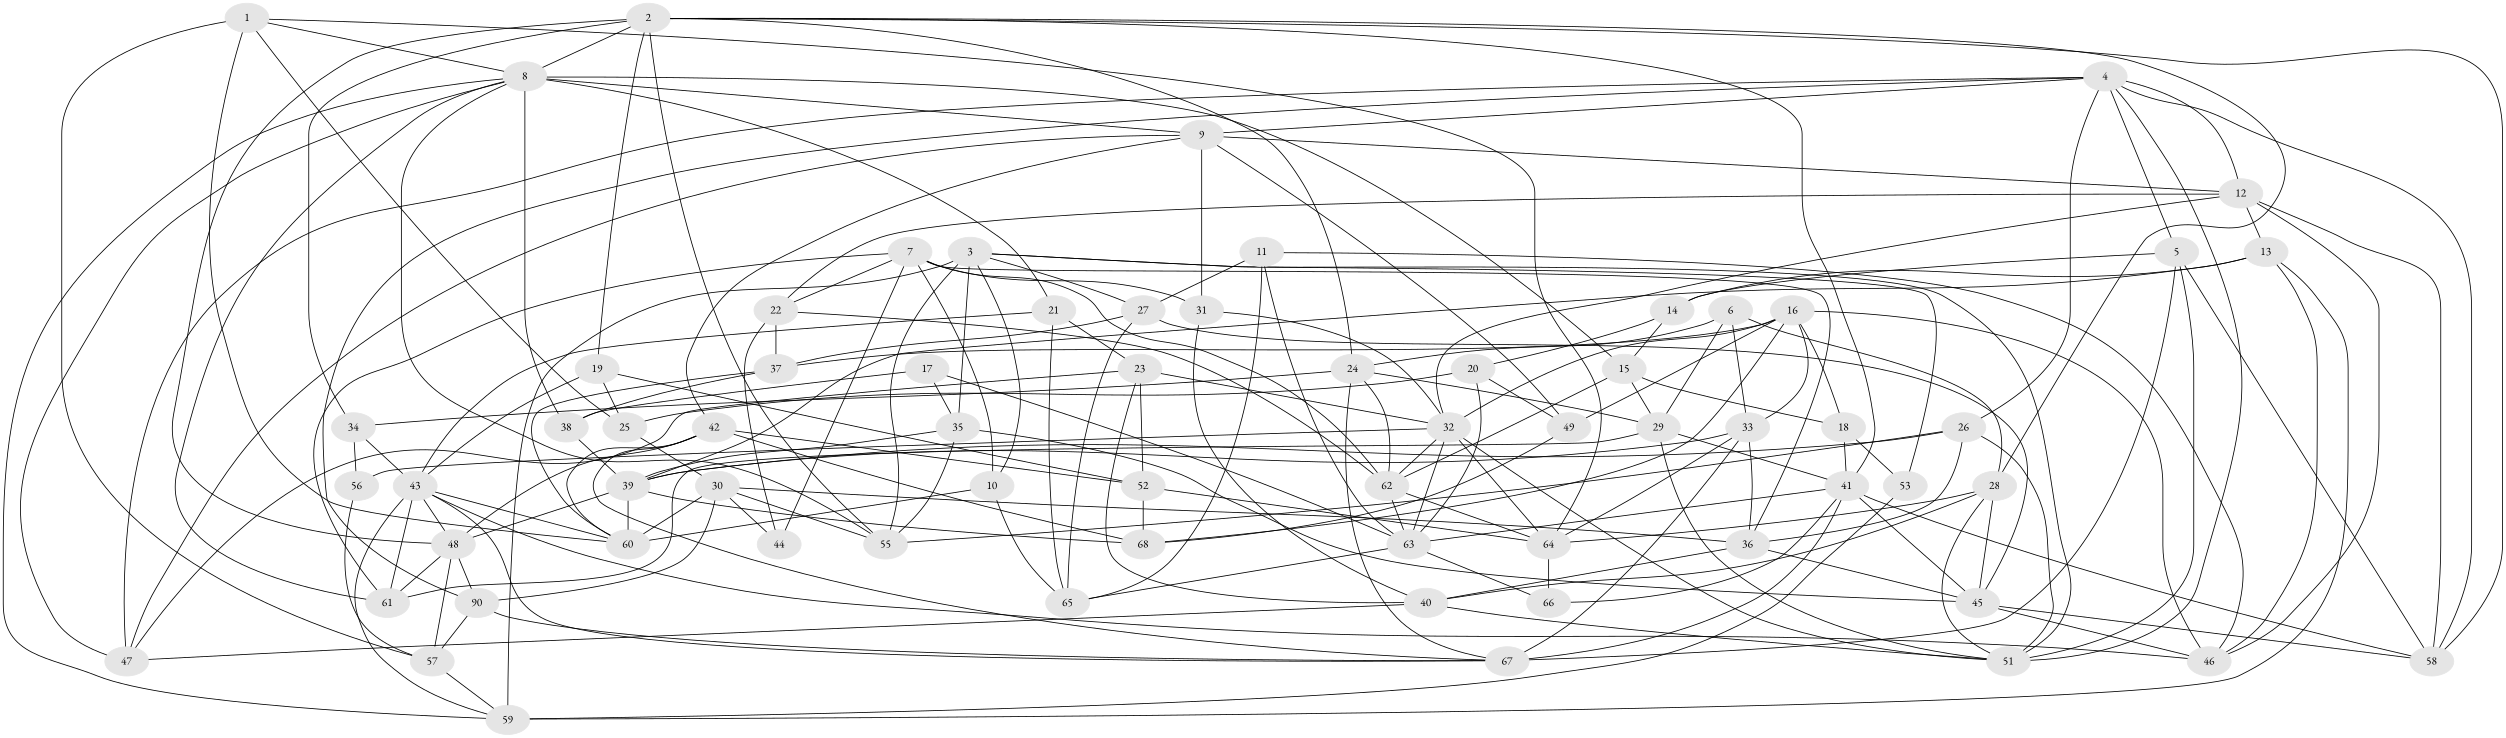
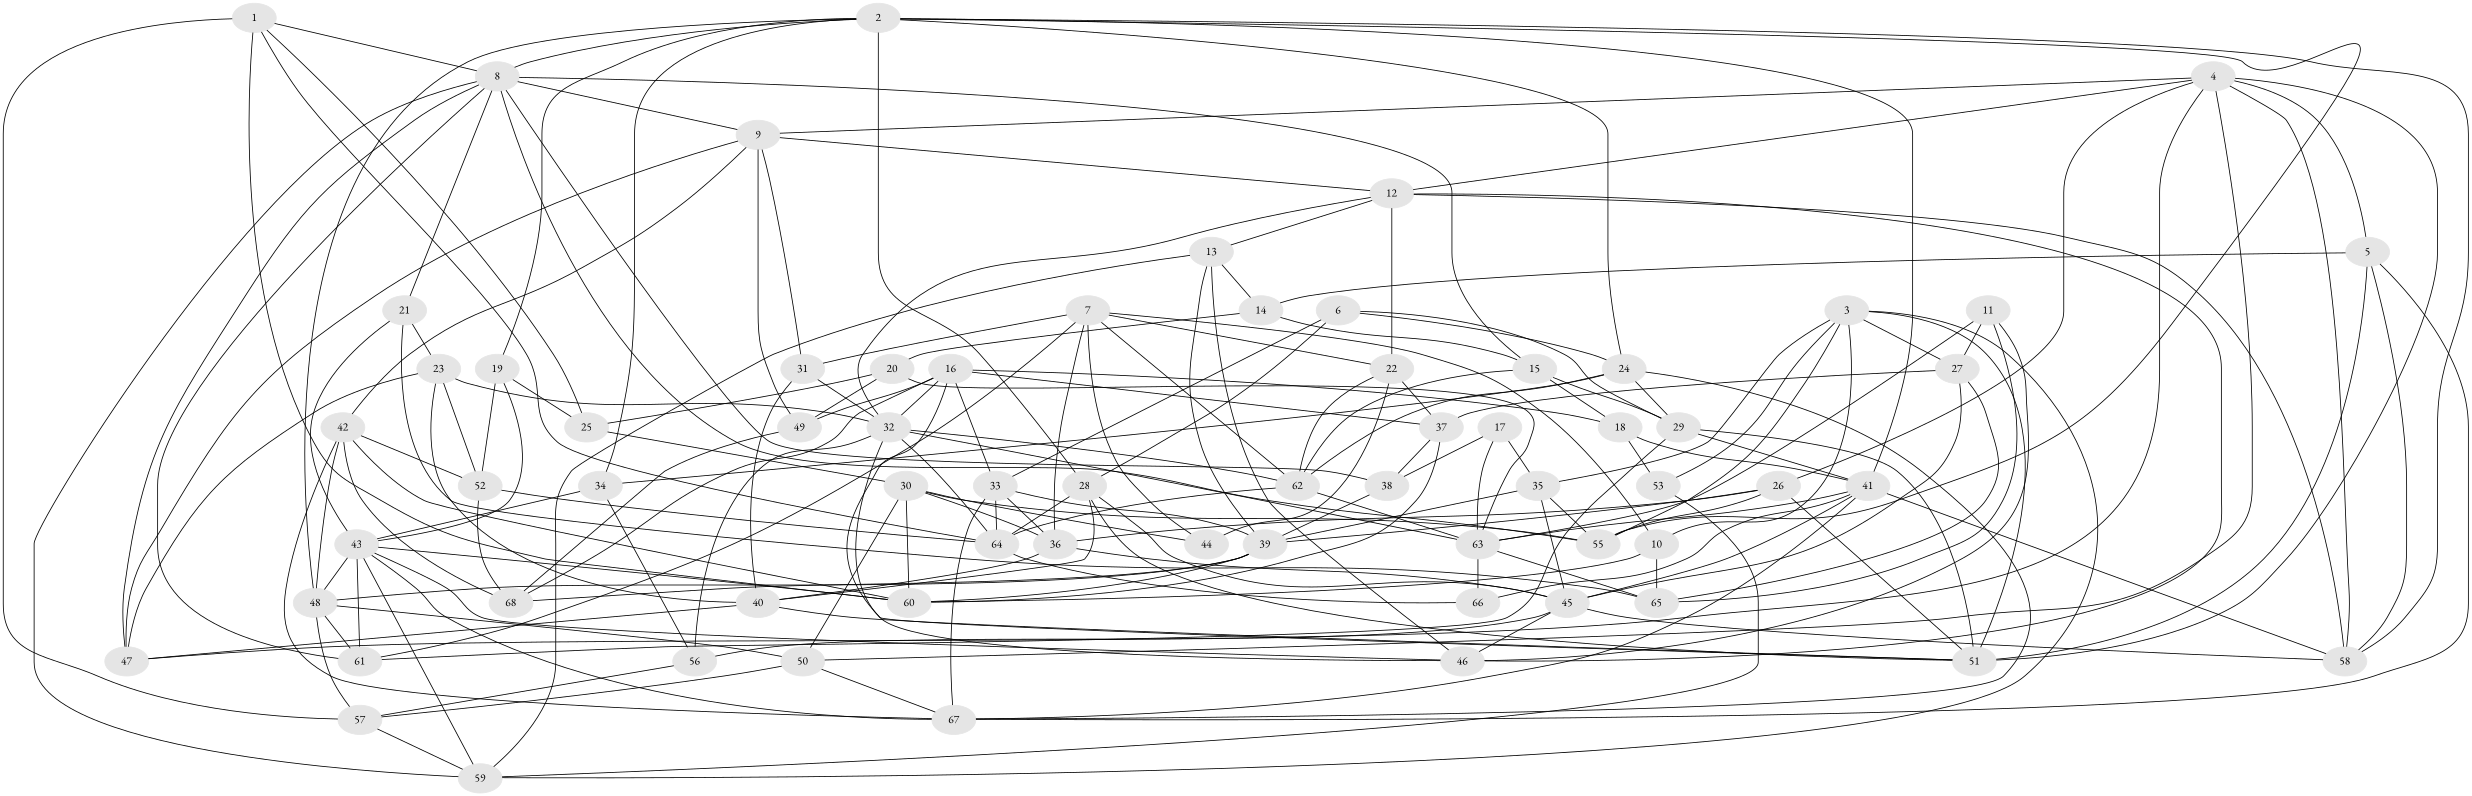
node "90": label "90" -> "50"
edge "45" -- "56": added
